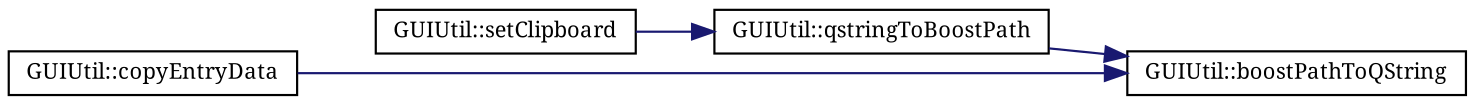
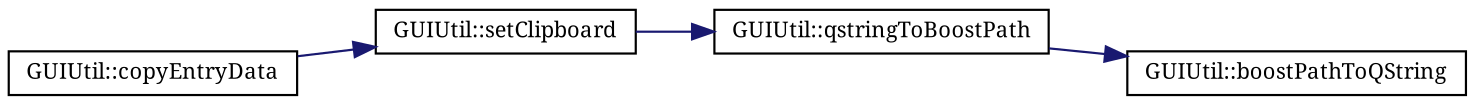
edge "GUIUtil::copyEntryData" -> "GUIUtil::boostPathToQString": now "GUIUtil::copyEntryData" -> "GUIUtil::setClipboard"
